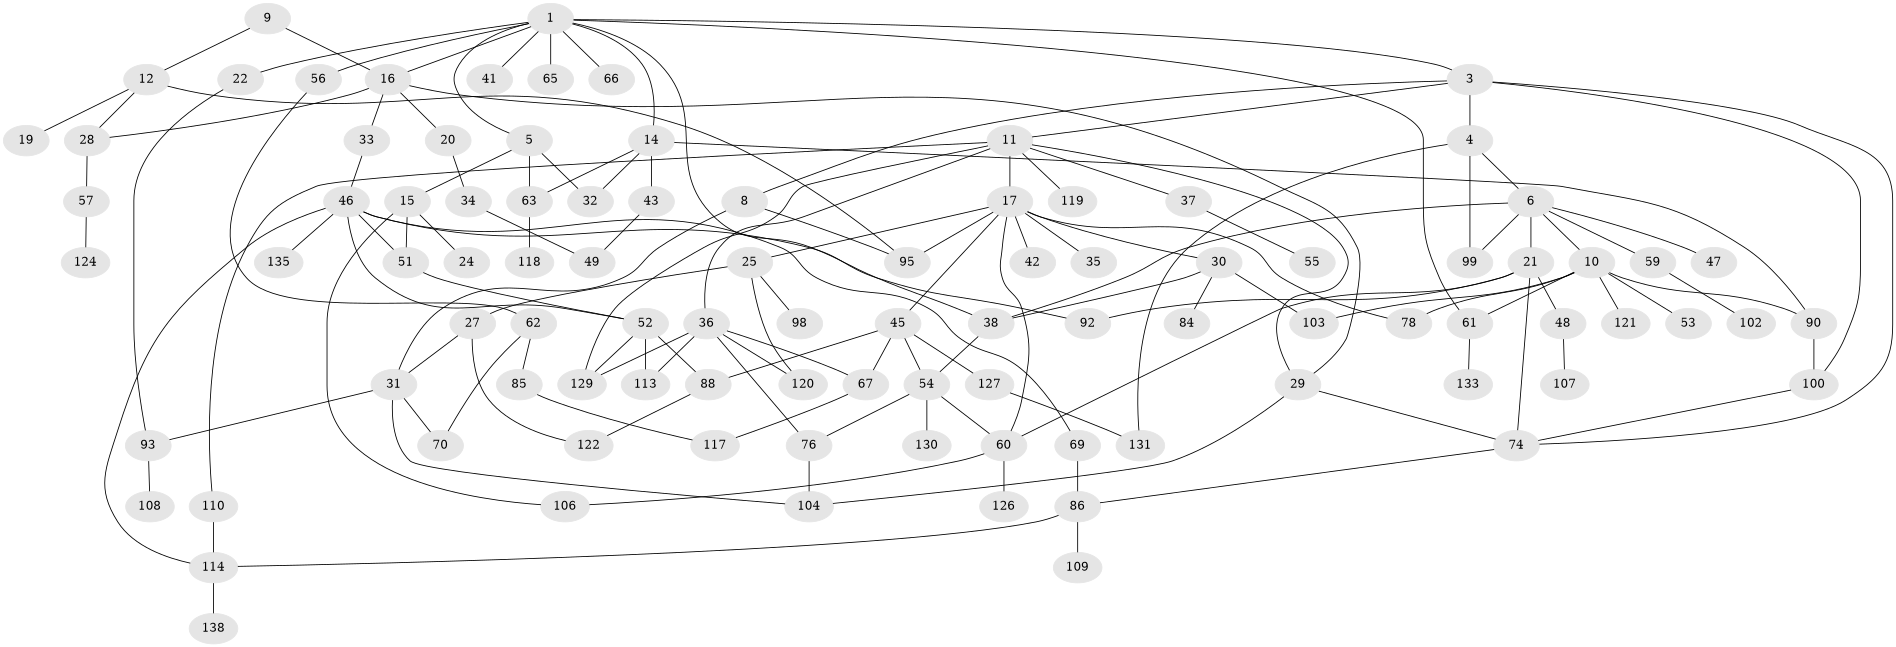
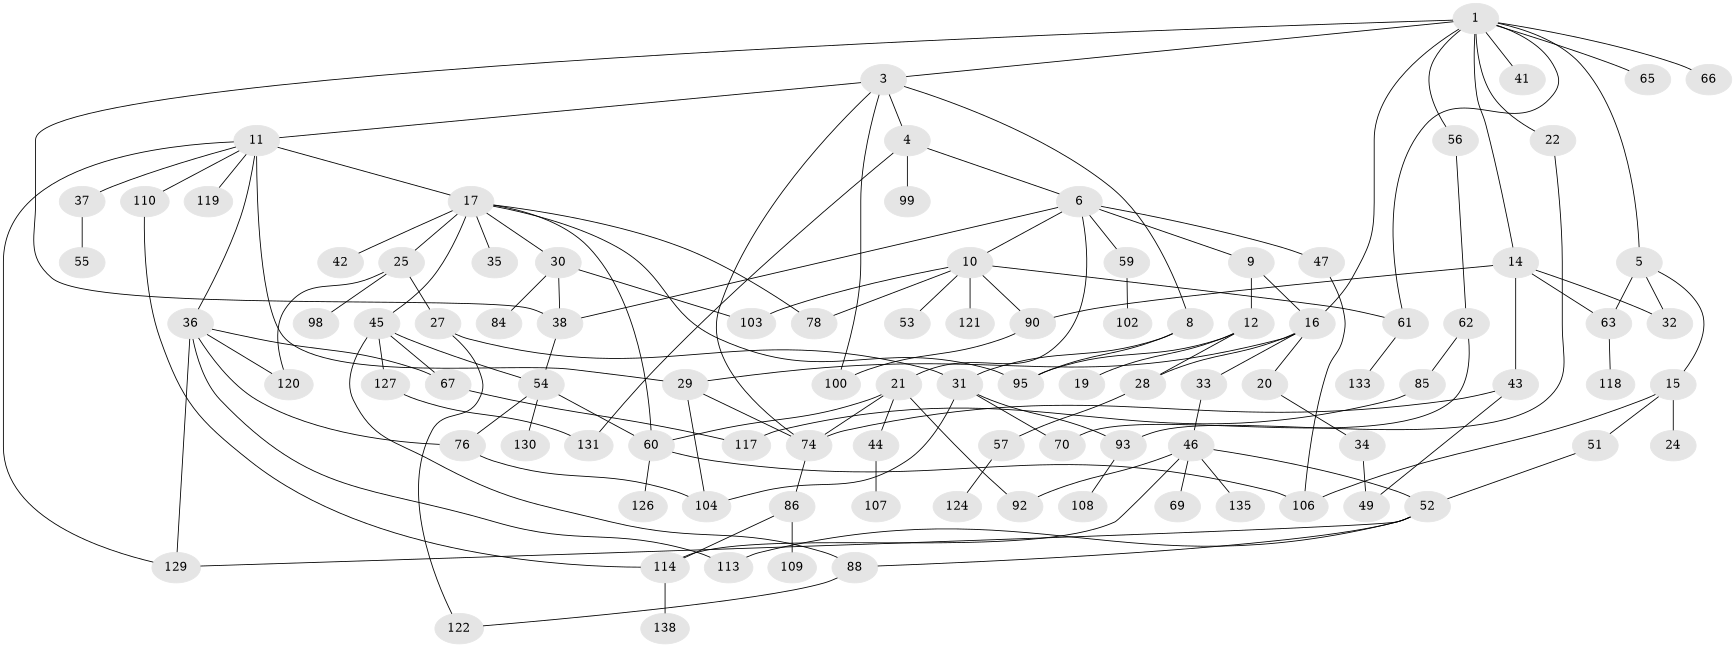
edge "6" -- "99": now "6" -- "9"
edge "46" -- "51": removed
node "48": label "48" -> "44"
edge "47" -- "106": added
edge "100" -- "74": now "43" -- "74"
edge "69" -- "86": removed
